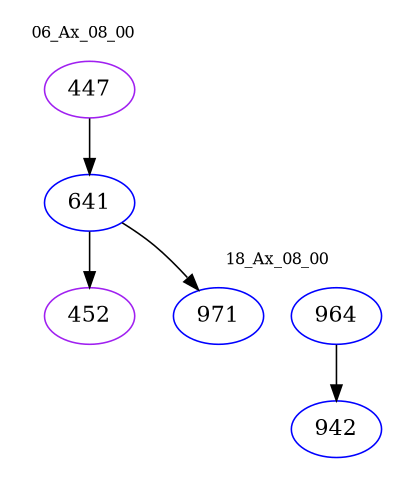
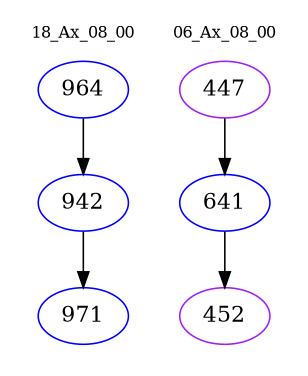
edge "641" -> "971": now "942" -> "971"
